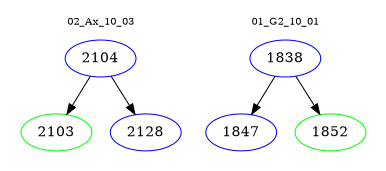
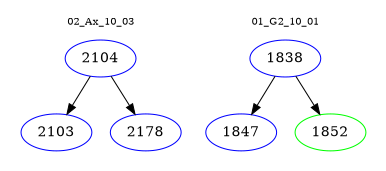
node "2103": color green -> blue
node "2128": label "2128" -> "2178"
